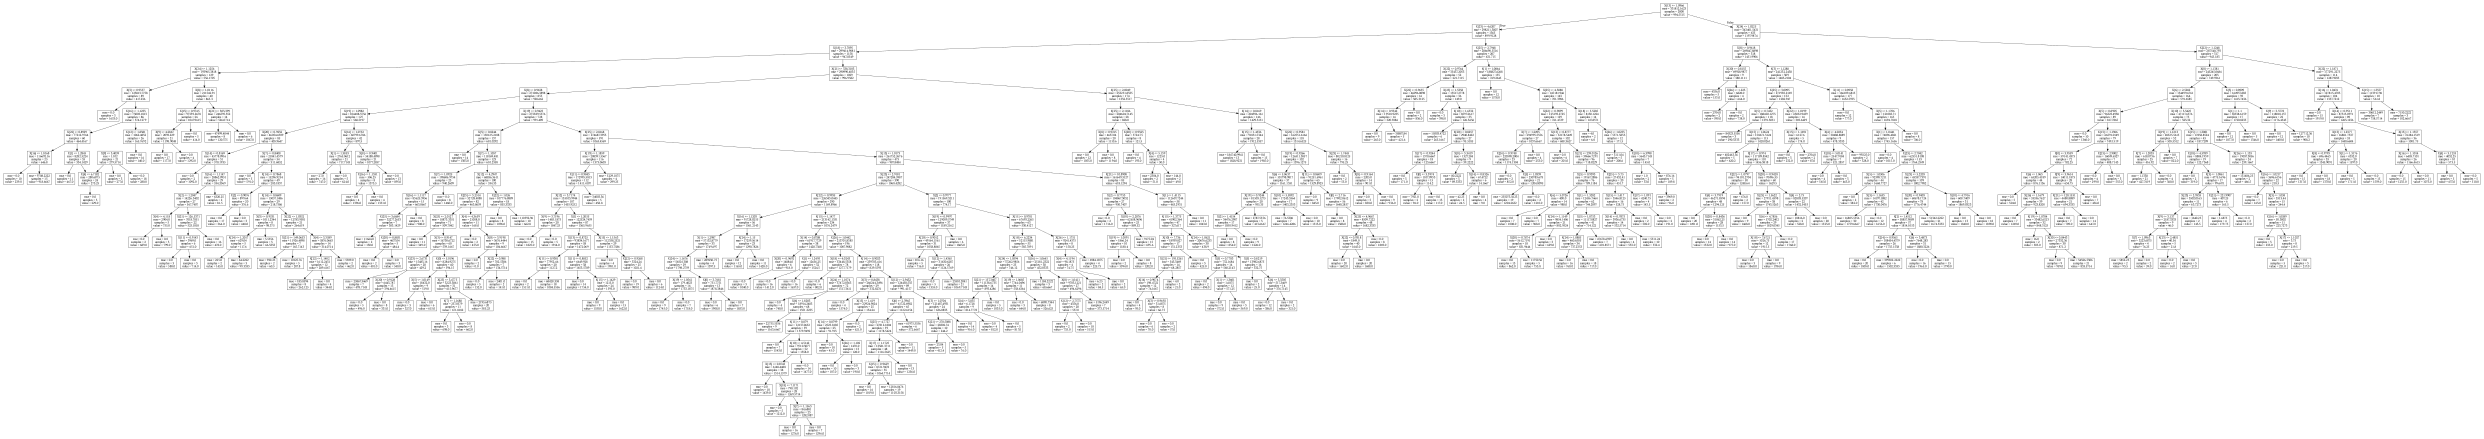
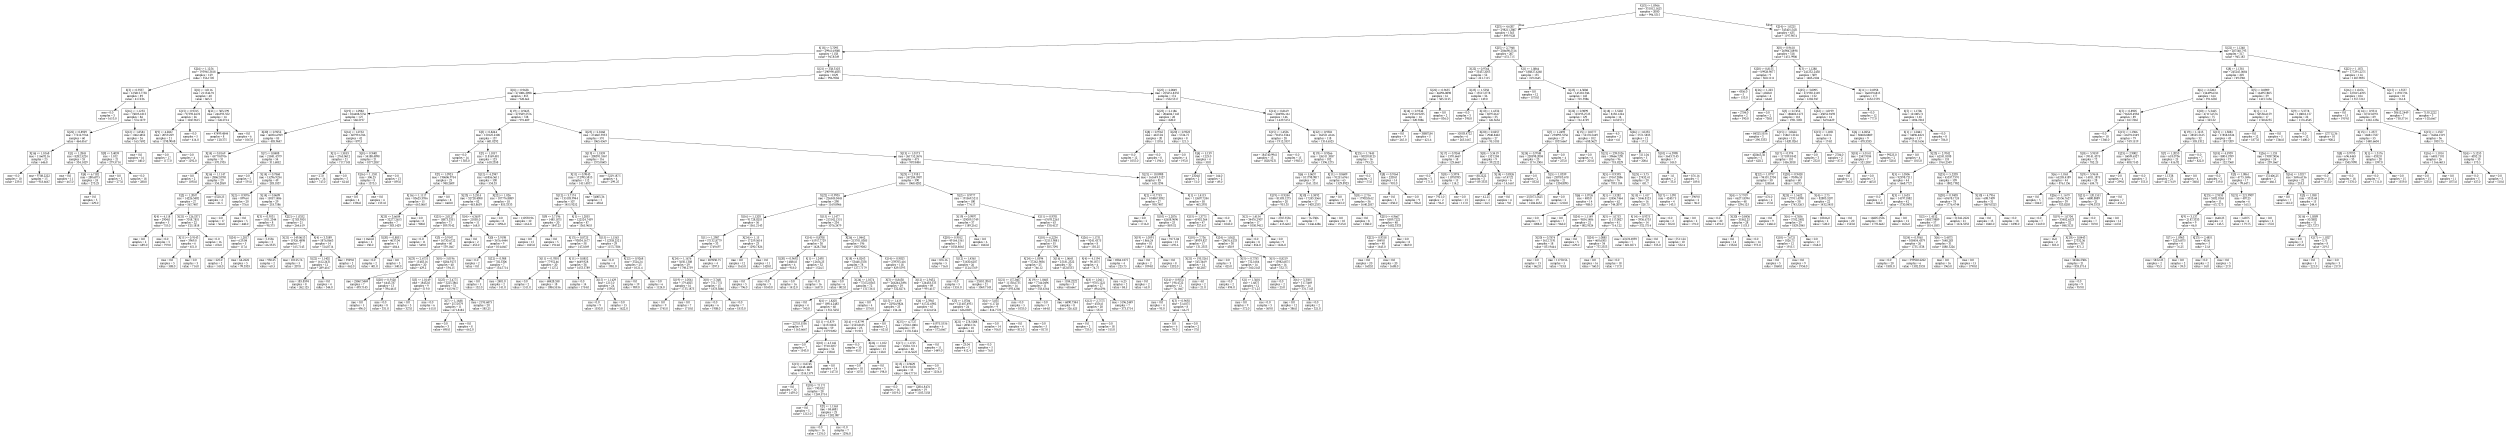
node "mse = 4356.0 samples = 5 value = 153.0": label "mse = 4356.0 samples = 5 value = 153.0" -> "mse = 4356.0 mse = 5 value = 153.0"
node "mse = 0.0 samples = 4 mse = 9.0": label "mse = 0.0 samples = 4 mse = 9.0" -> "mse = 0.0 samples = 4 value = 9.0"
edge "X[20] <= 0.8443 mse = 27332.36 samples = 30 value = 871.2" -> "mse = 0.0 samples = 9 value = 959.0": now "mse = 34326.5306 samples = 21 value = 833.5714" -> "mse = 0.0 samples = 9 value = 959.0"
node "mse = 0.0 samples = 3 value = 796.0": added
